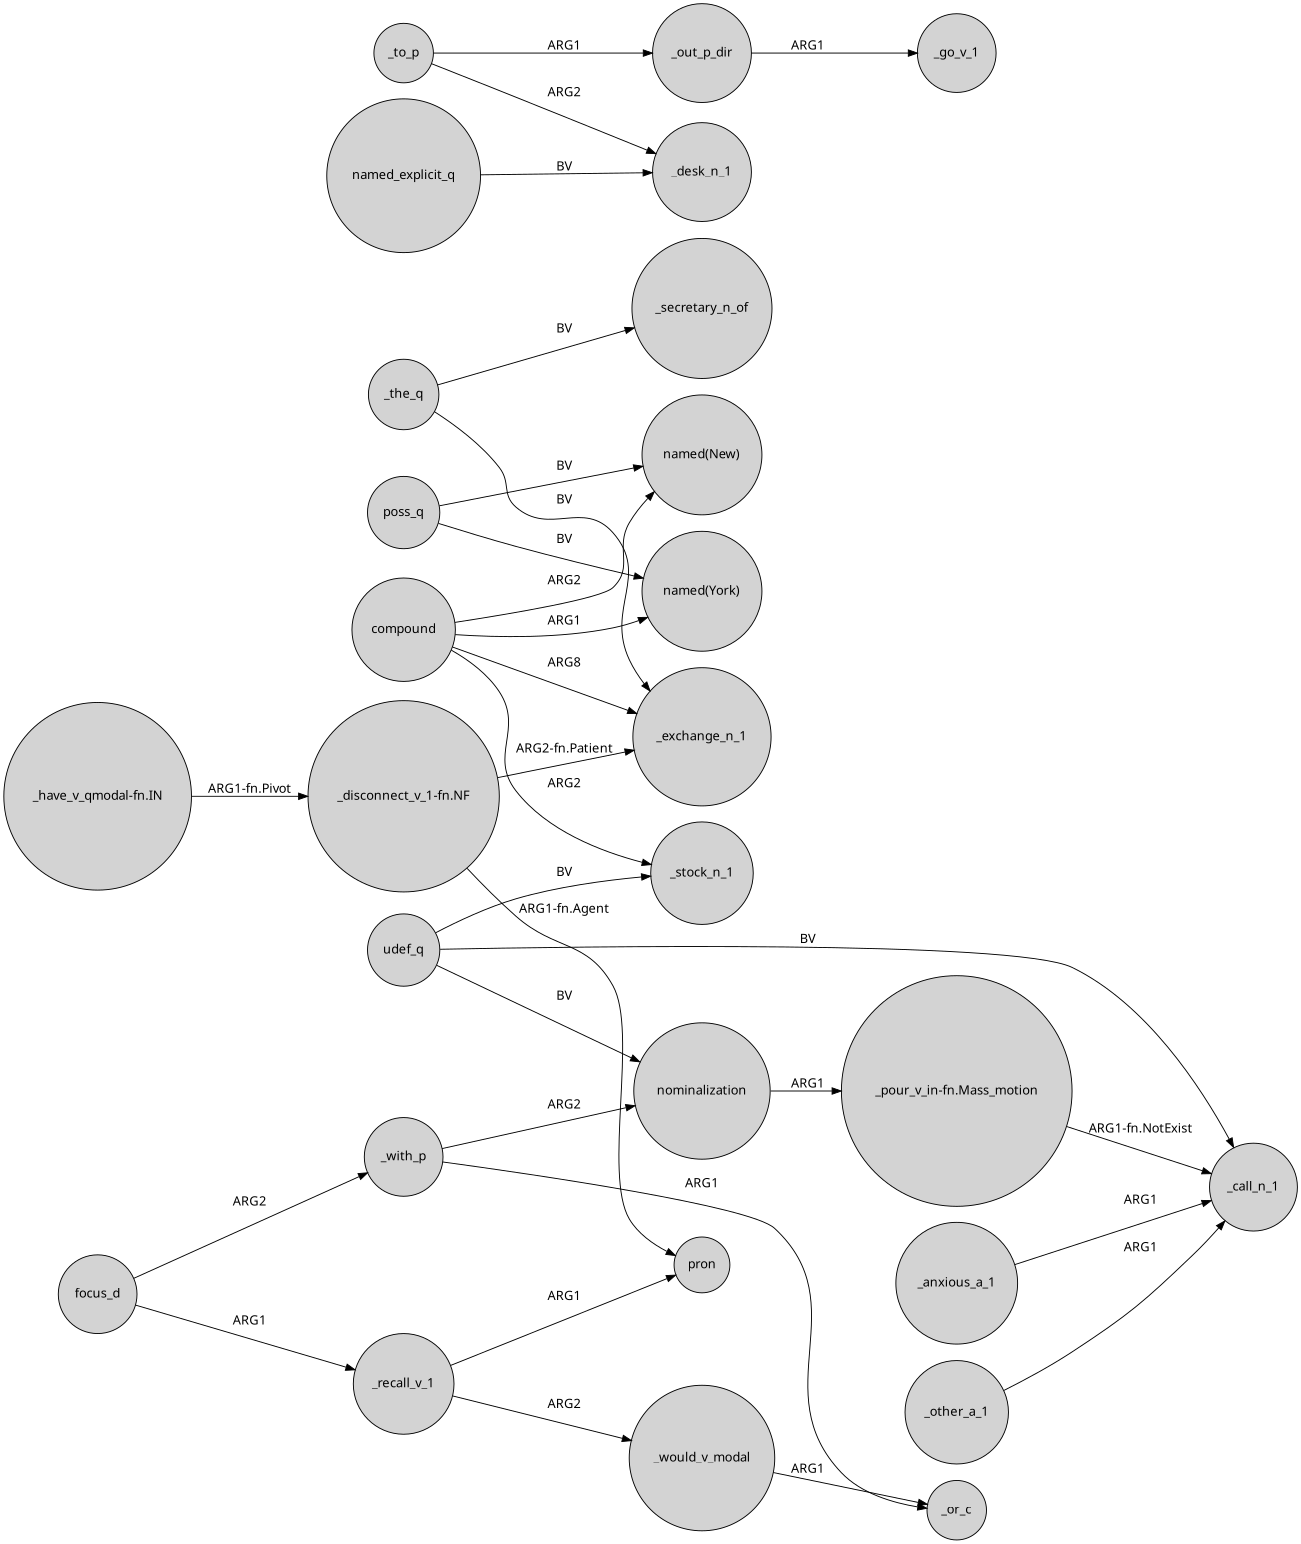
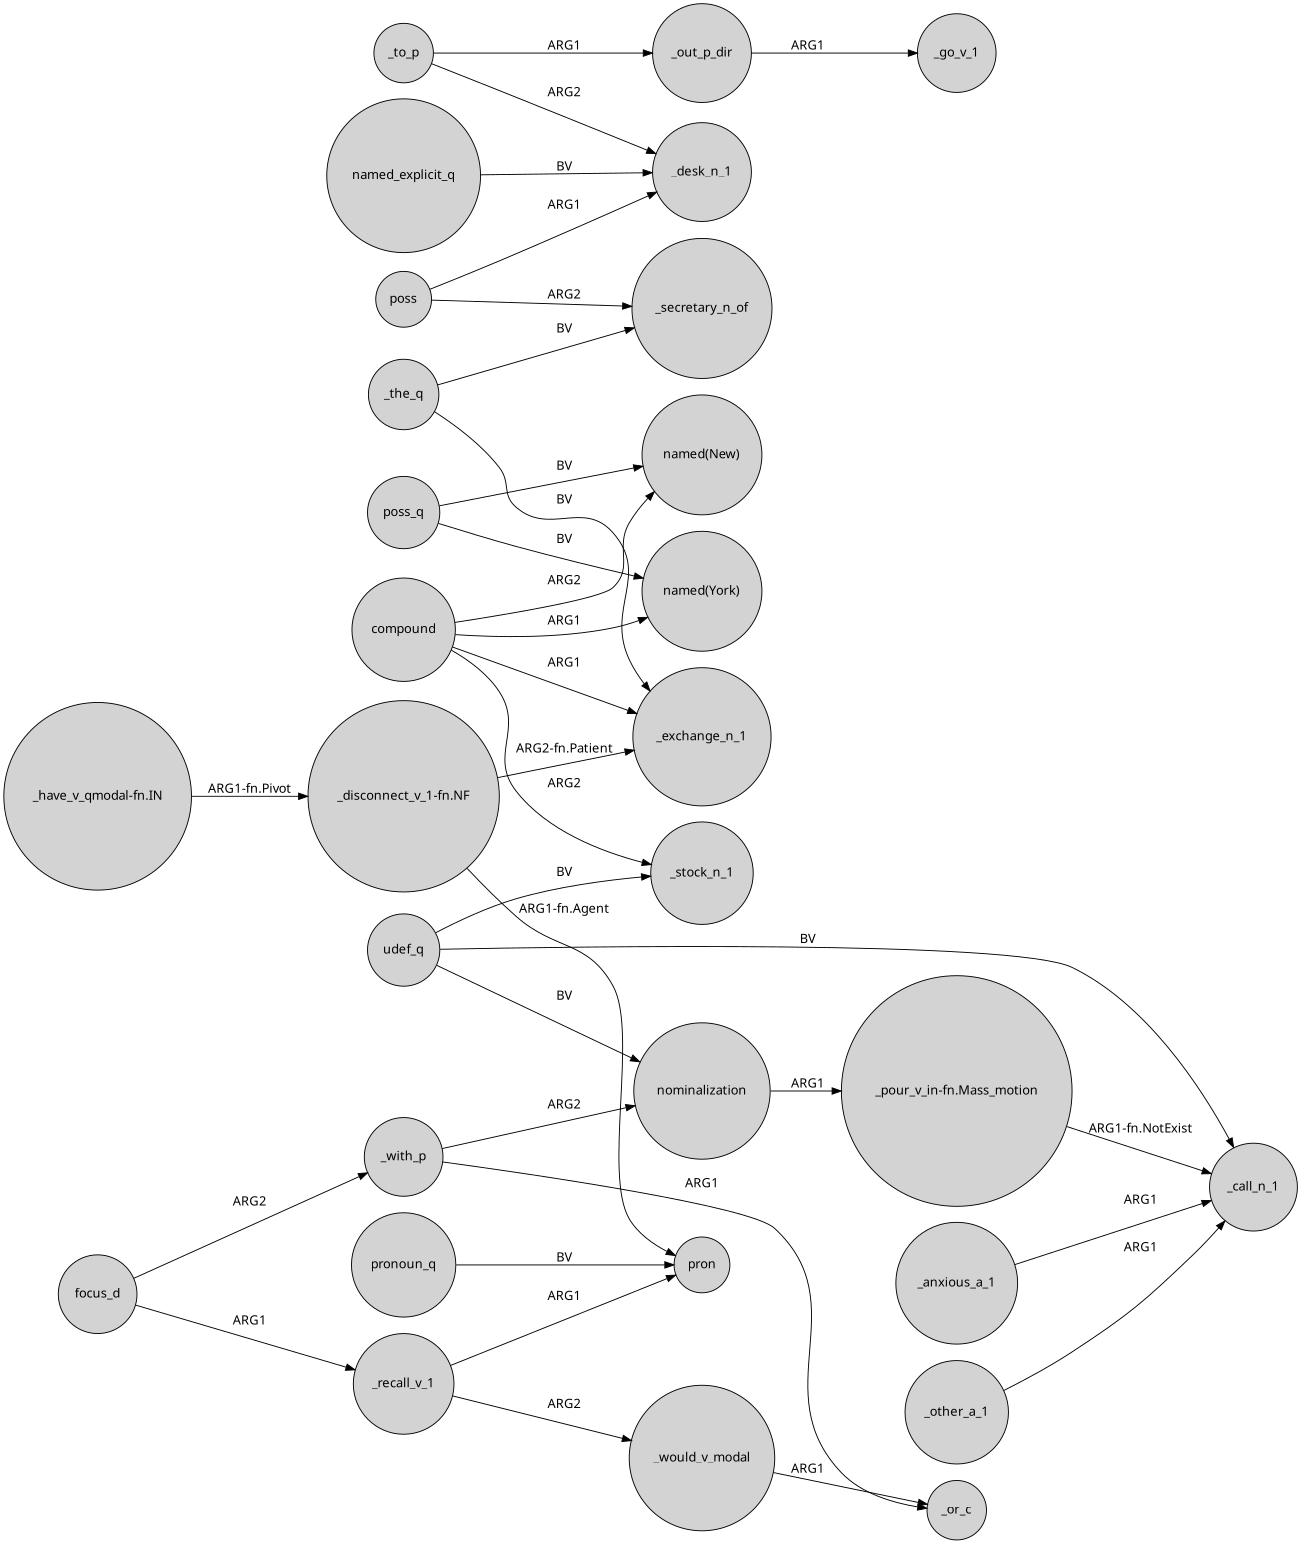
node "poss": added
edge "compound" -> "_exchange_n_1": label "ARG8" -> "ARG1"
node "pronoun_q": added
